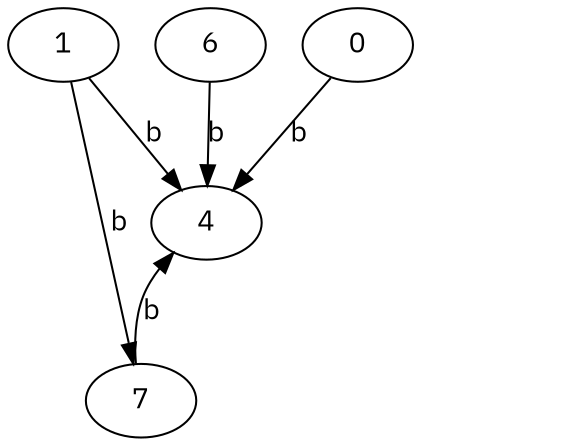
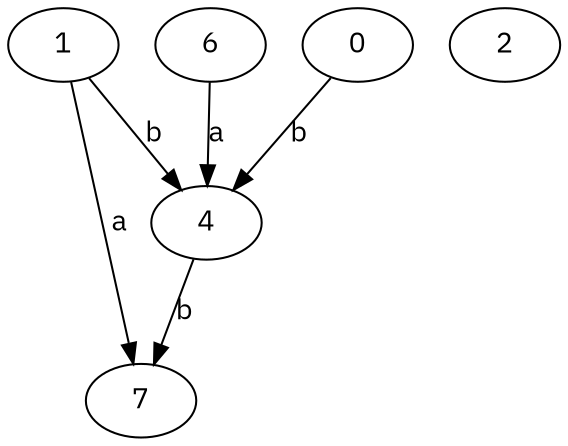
node "2": added
edge "6" -> "4": label "b" -> "a"
edge "1" -> "7": label "b" -> "a"
edge "7" -> "4": reversed
